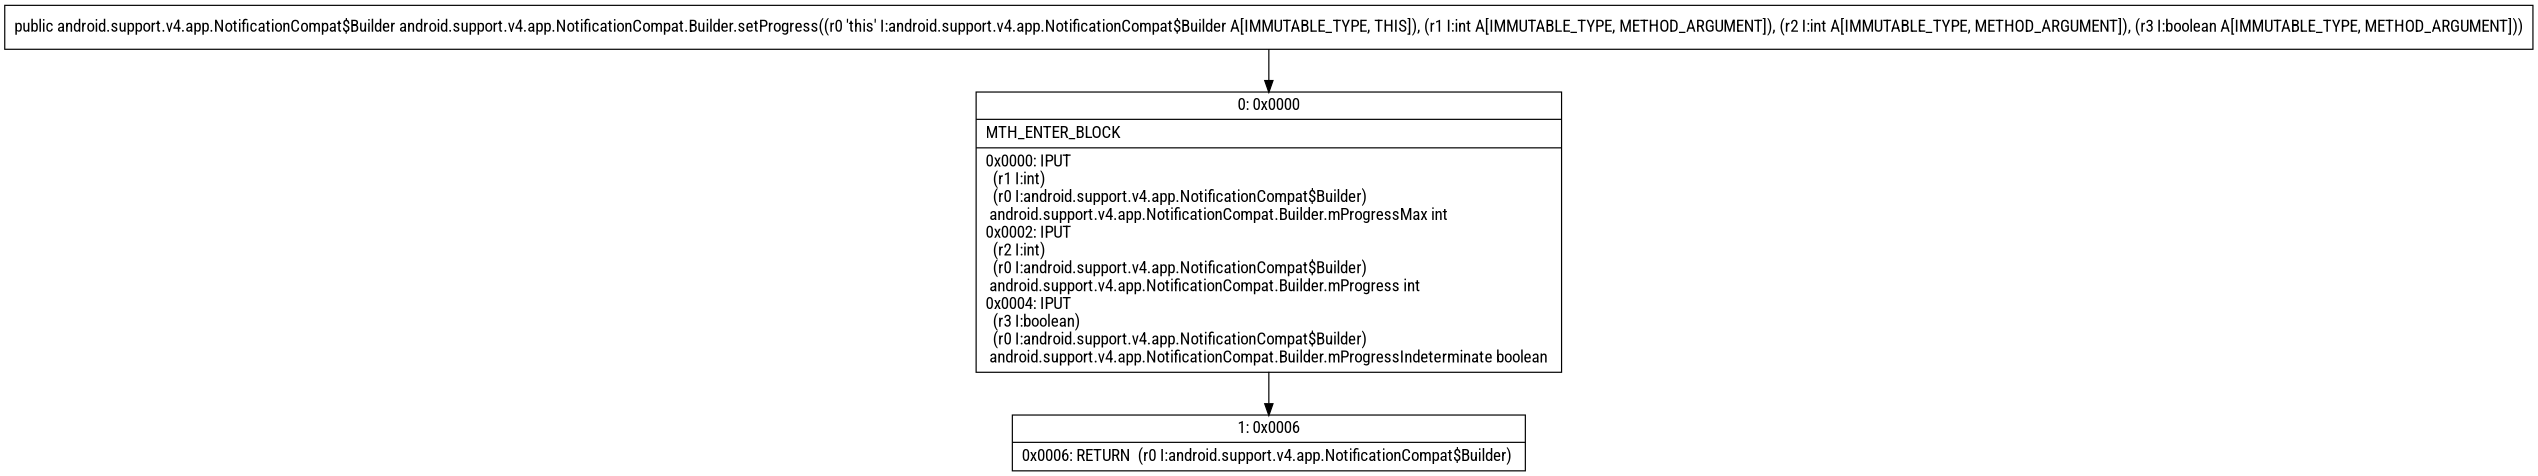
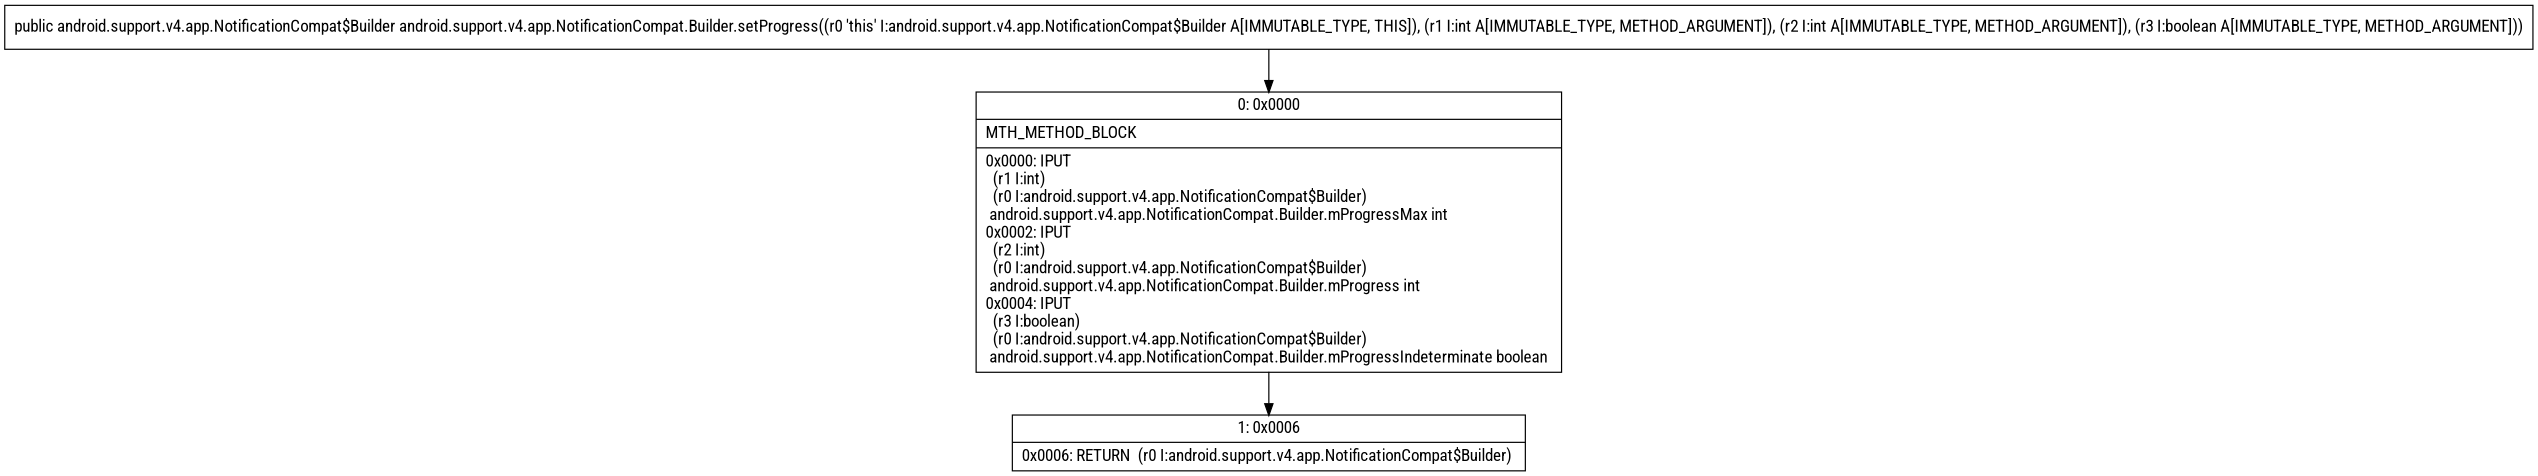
node "0: 0x0000": text "MTH_ENTER_BLOCK" -> "MTH_METHOD_BLOCK"
